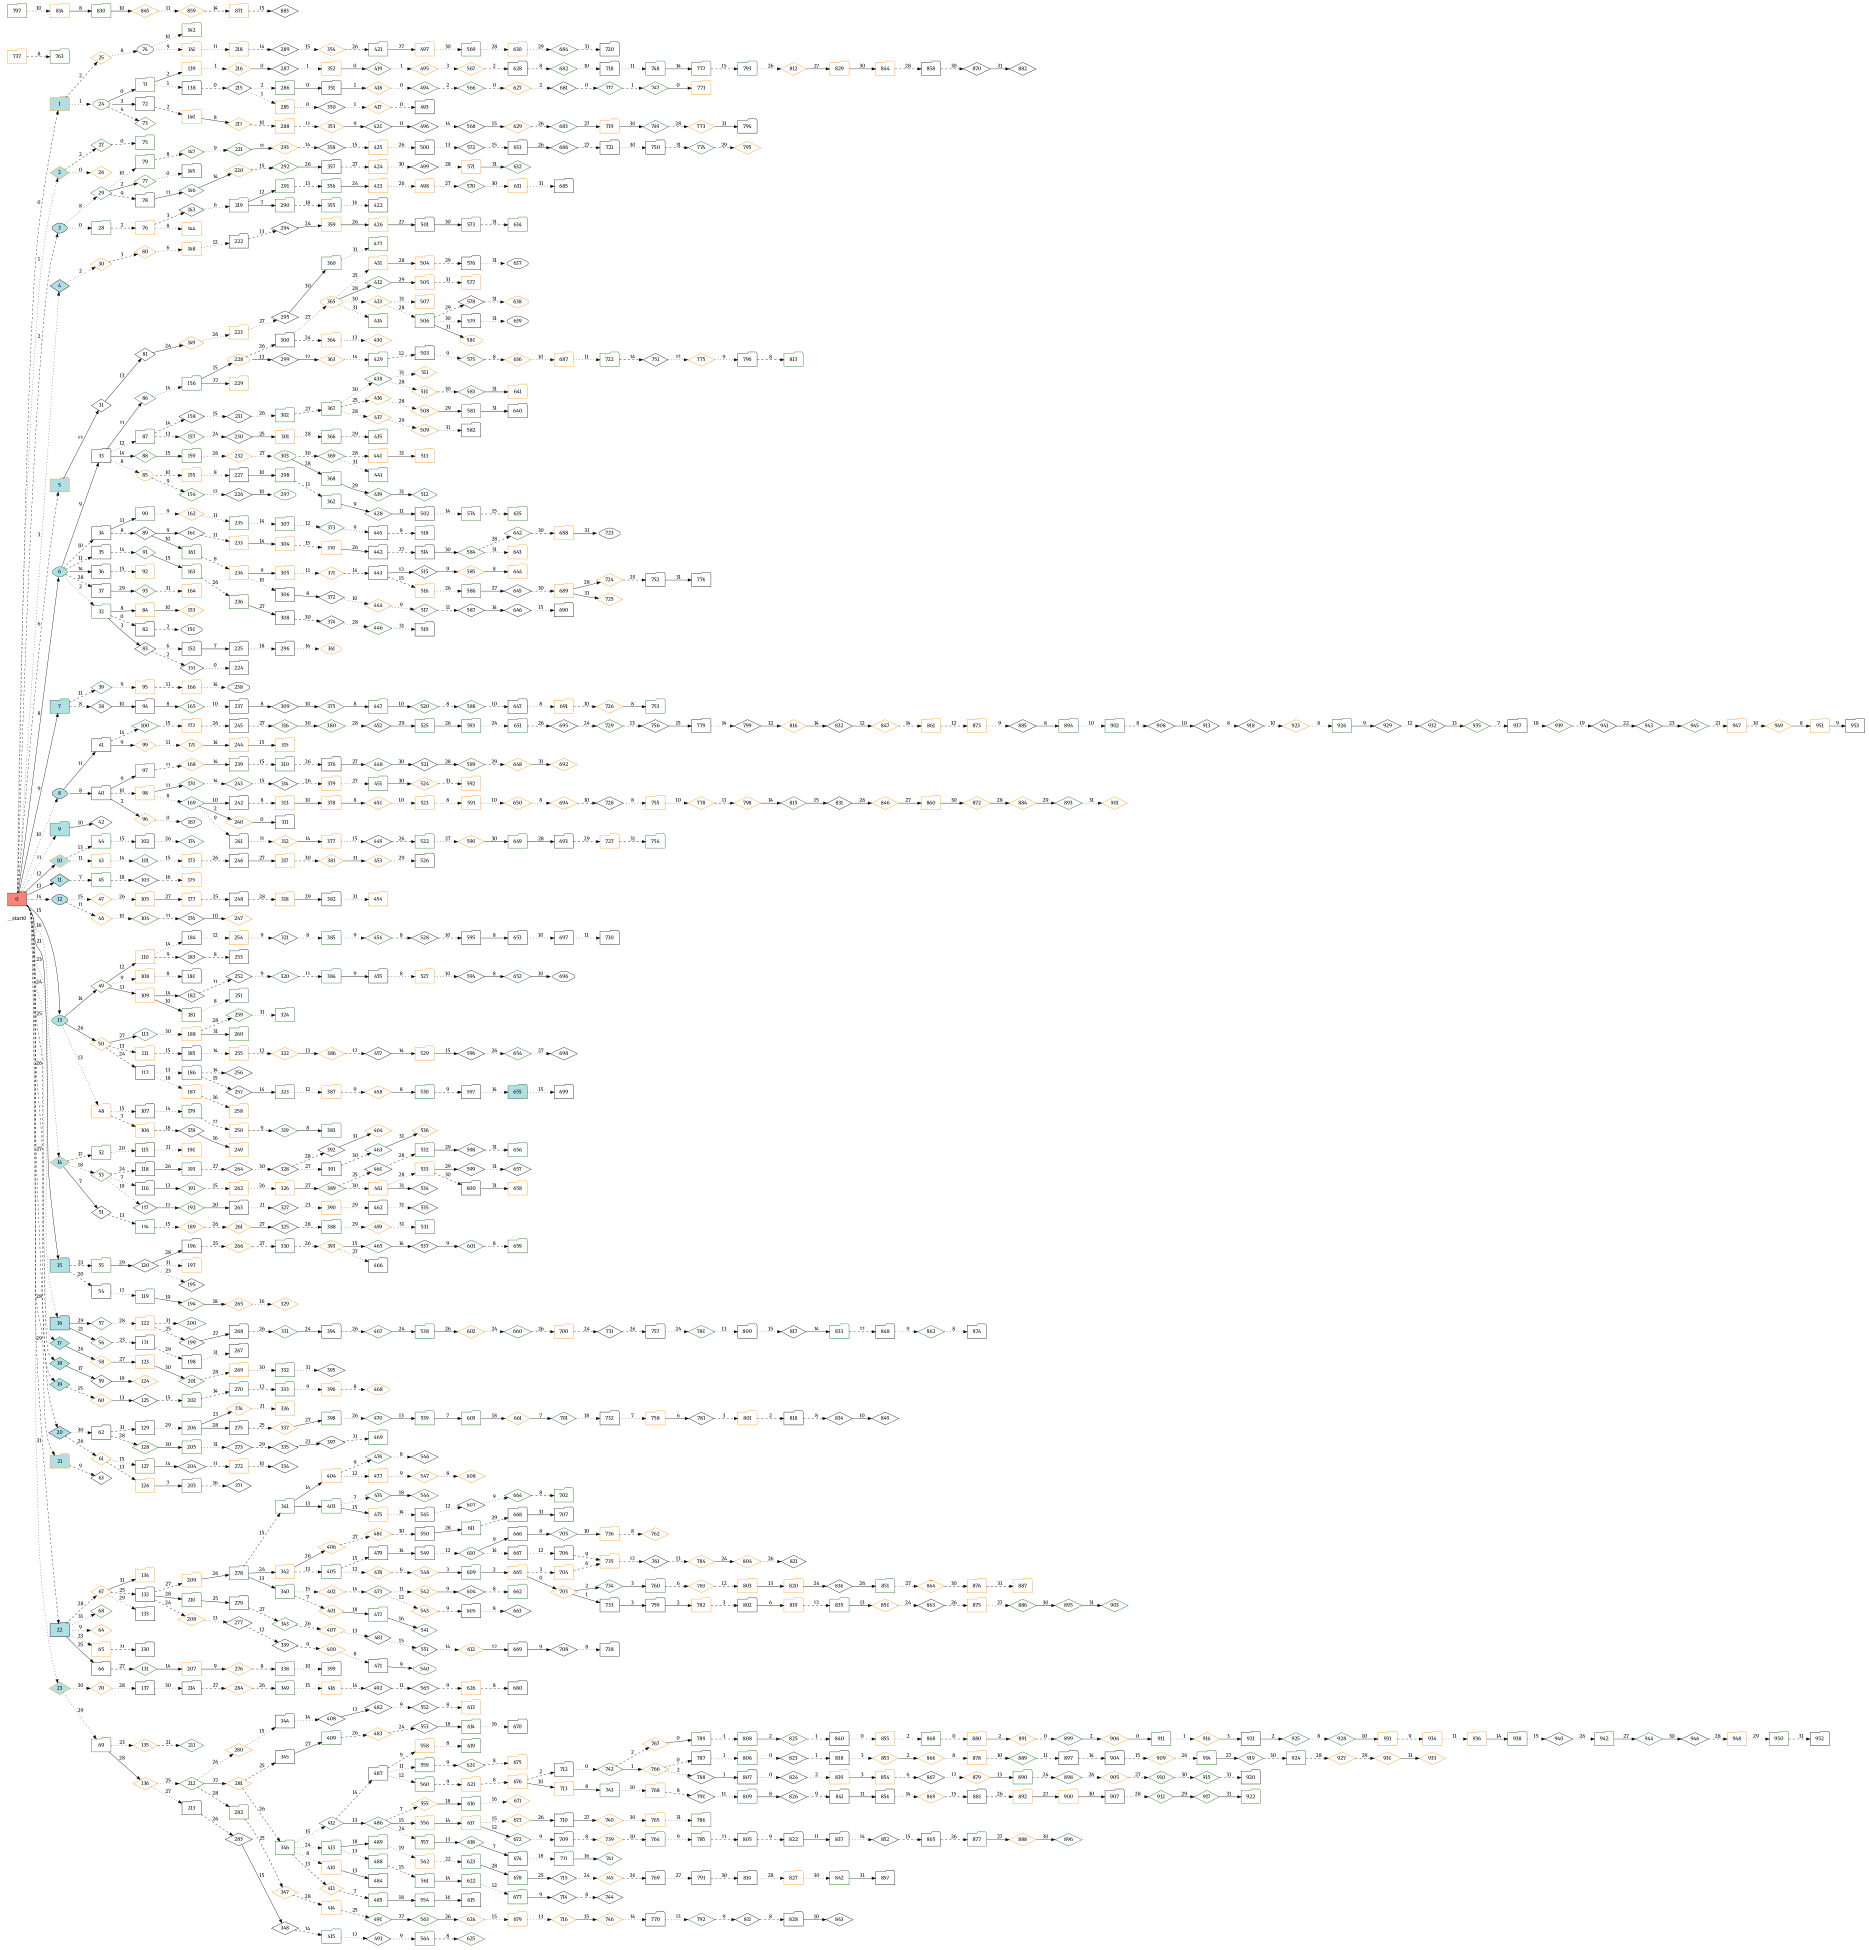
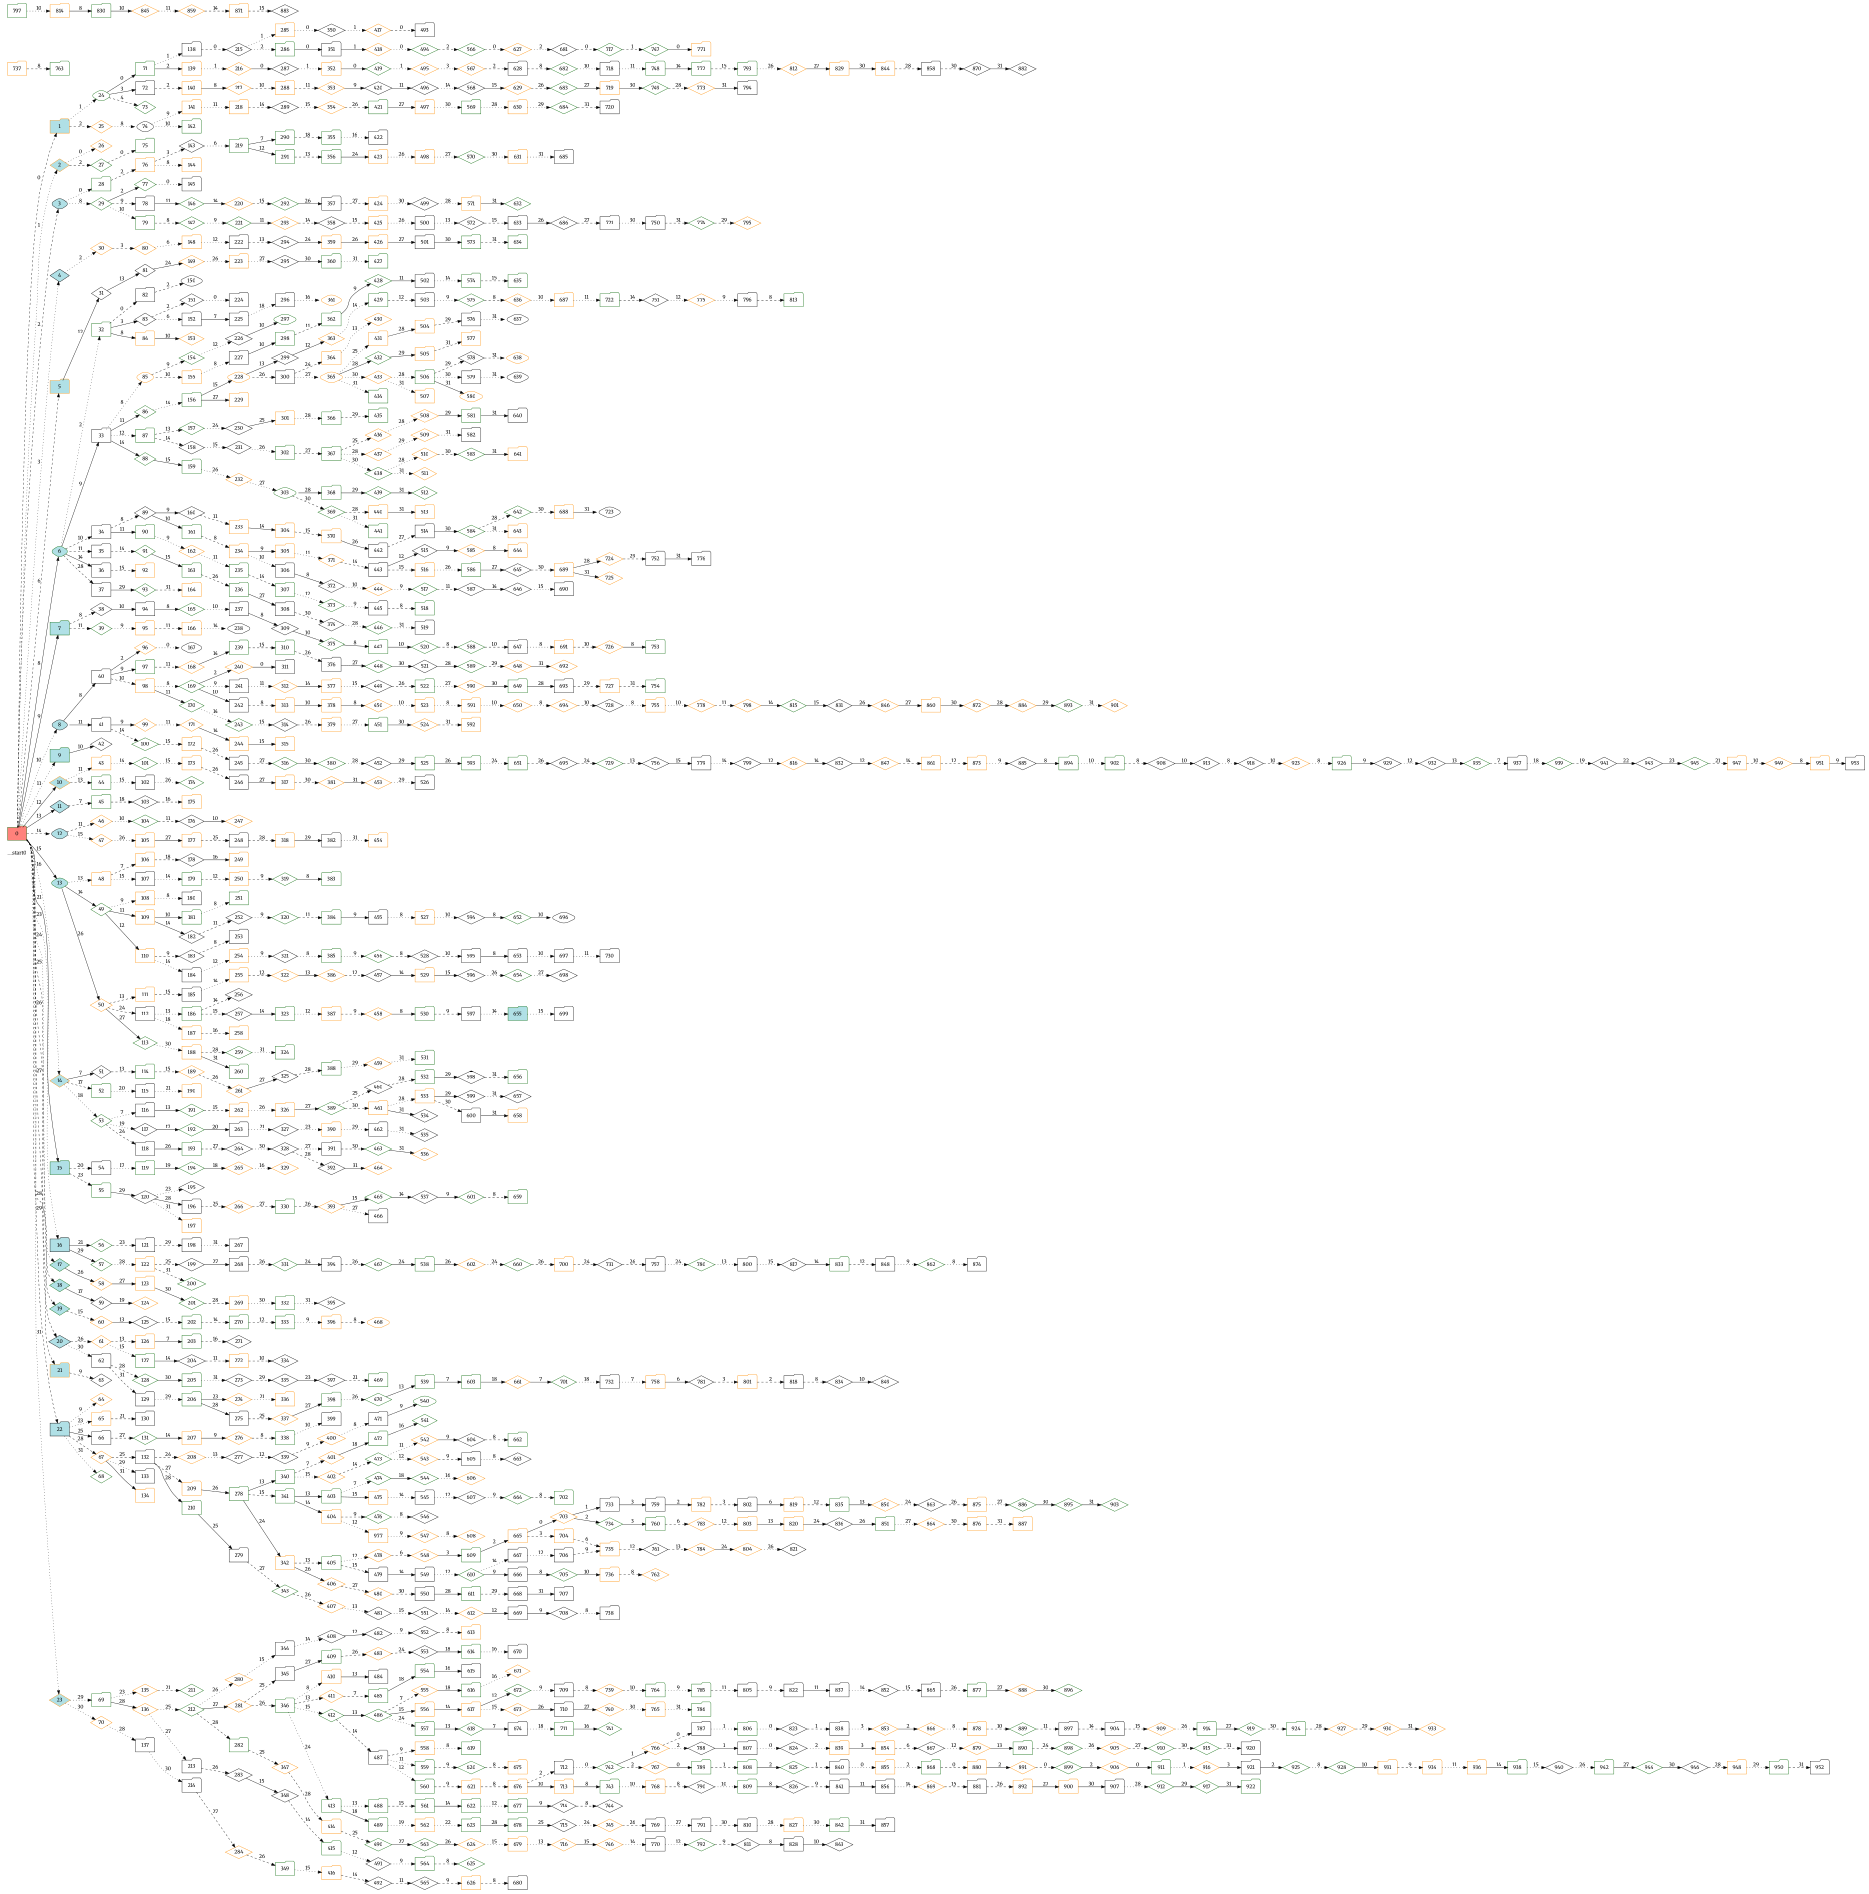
edge "235" -> "307": style dotted -> dashed
node "477": label "477" -> "977"
node "606": added
edge "811" -> "828": style dashed -> solid
